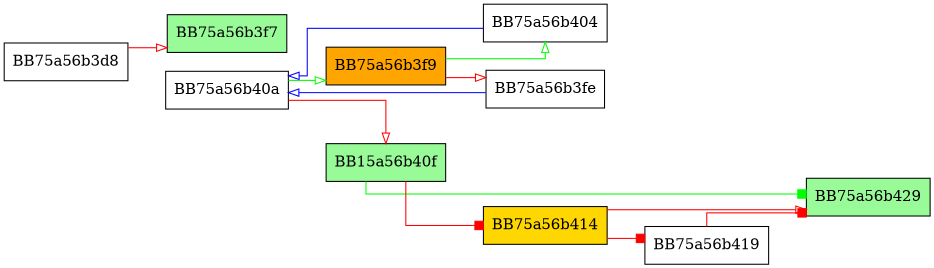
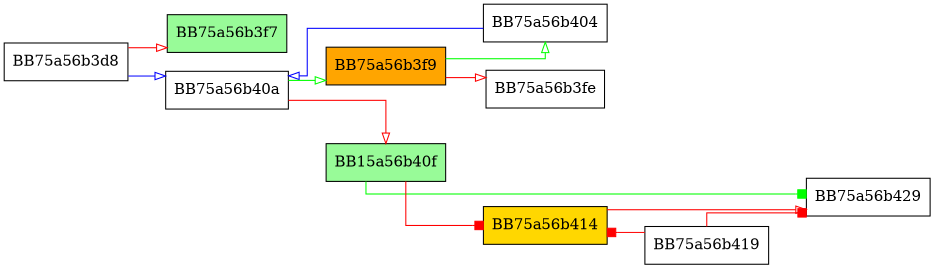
edge "BB75a56b3fe" -> "BB75a56b40a": now "BB75a56b3d8" -> "BB75a56b40a"
node "BB75a56b429": fillcolor palegreen -> white
edge "BB75a56b414" -> "BB75a56b419": reversed
